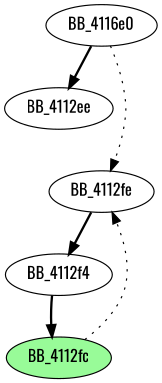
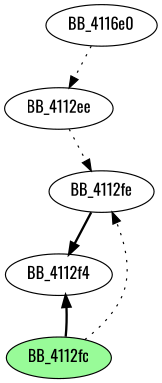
edge "BB_4116e0" -> "BB_4112ee": style bold -> dotted
edge "BB_4116e0" -> "BB_4112fe": now "BB_4112ee" -> "BB_4112fe"
edge "BB_4112f4" -> "BB_4112fc": reversed
